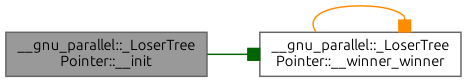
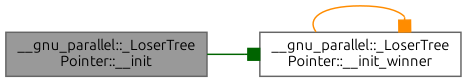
node "__gnu_parallel::_LoserTree Pointer::__winner_winner": label "__gnu_parallel::_LoserTree Pointer::__winner_winner" -> "__gnu_parallel::_LoserTree Pointer::__init_winner"
